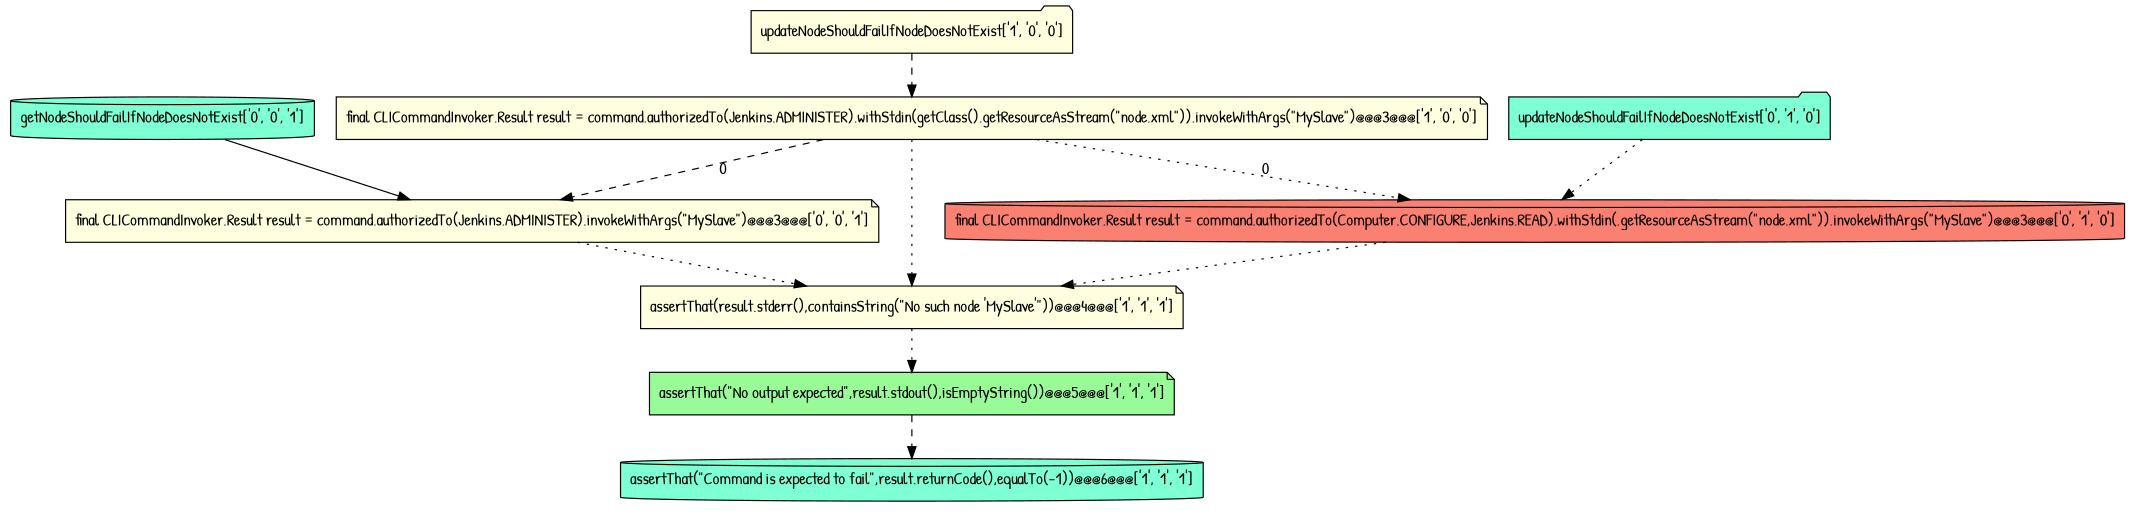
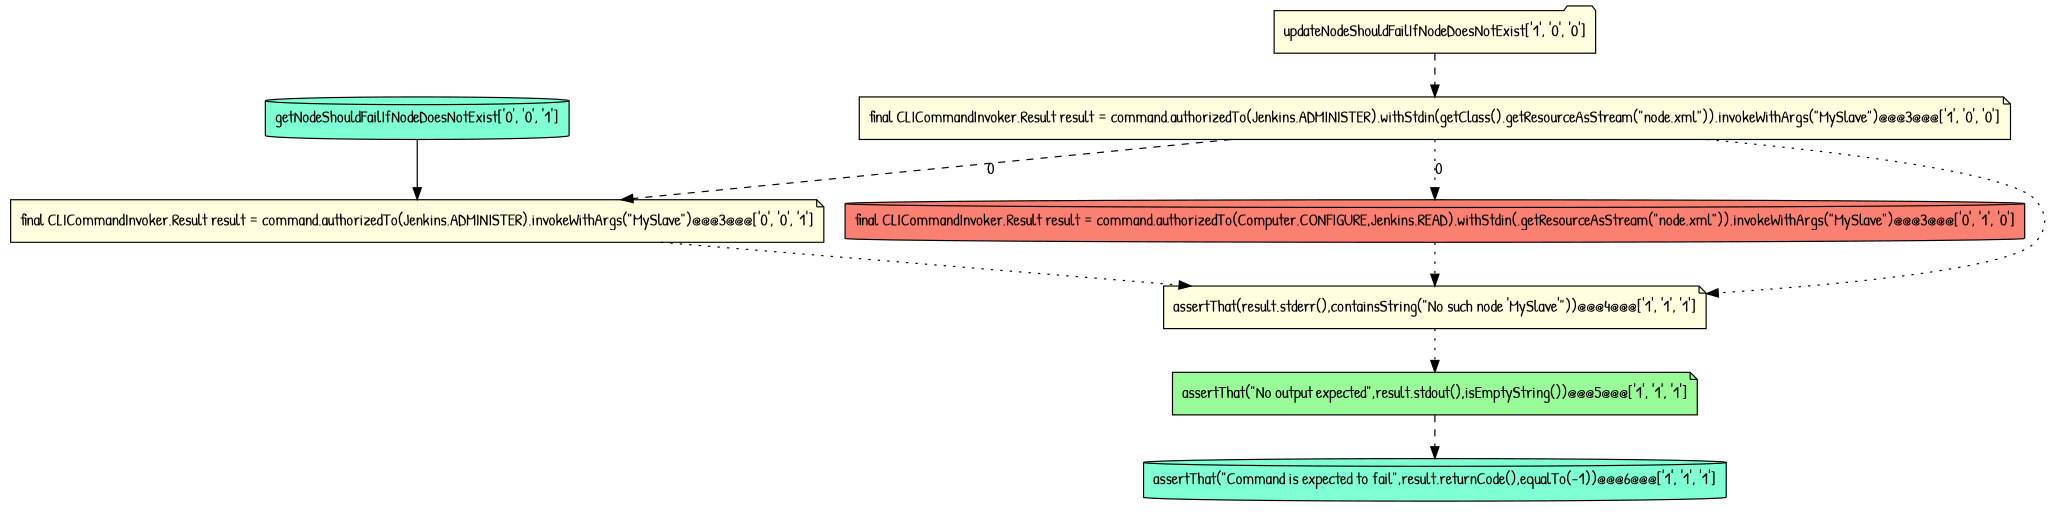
node "updateNodeShouldFailIfNodeDoesNotExist['0', '1', '0']": removed
